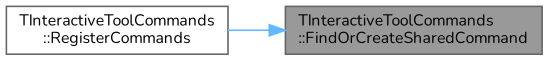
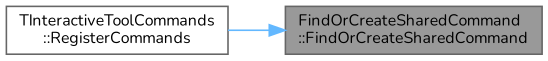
node "TInteractiveToolCommands ::FindOrCreateSharedCommand": label "TInteractiveToolCommands ::FindOrCreateSharedCommand" -> "FindOrCreateSharedCommand ::FindOrCreateSharedCommand"
